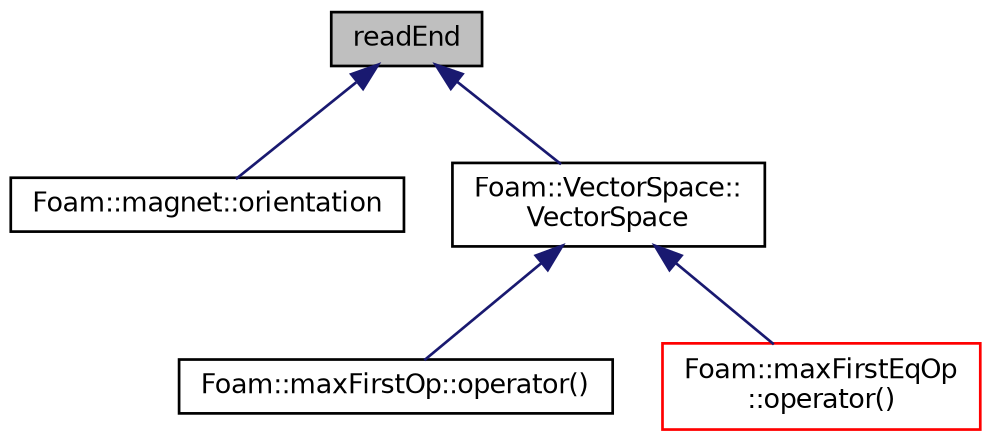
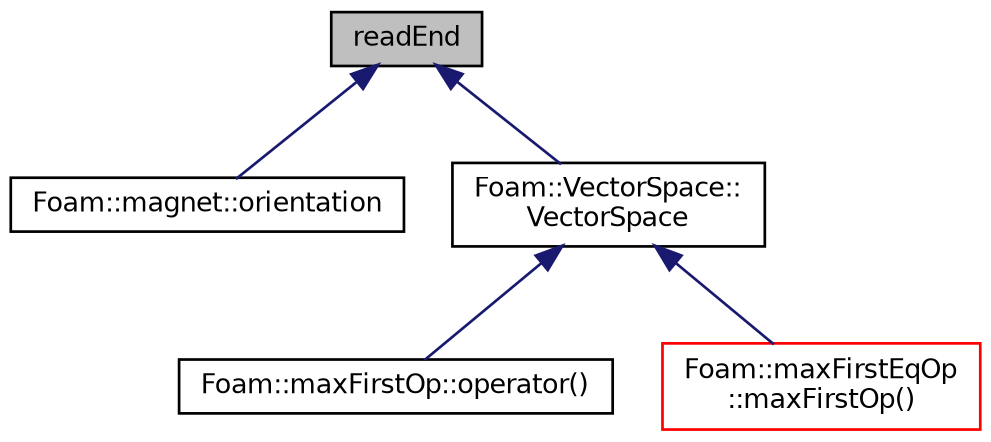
node "Foam::maxFirstEqOp ::operator()": label "Foam::maxFirstEqOp ::operator()" -> "Foam::maxFirstEqOp ::maxFirstOp()"
